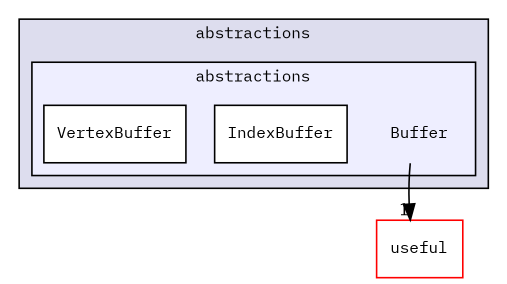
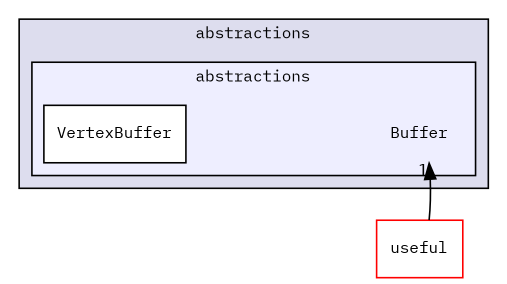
node "IndexBuffer": removed
edge "Buffer" -> "useful": reversed
